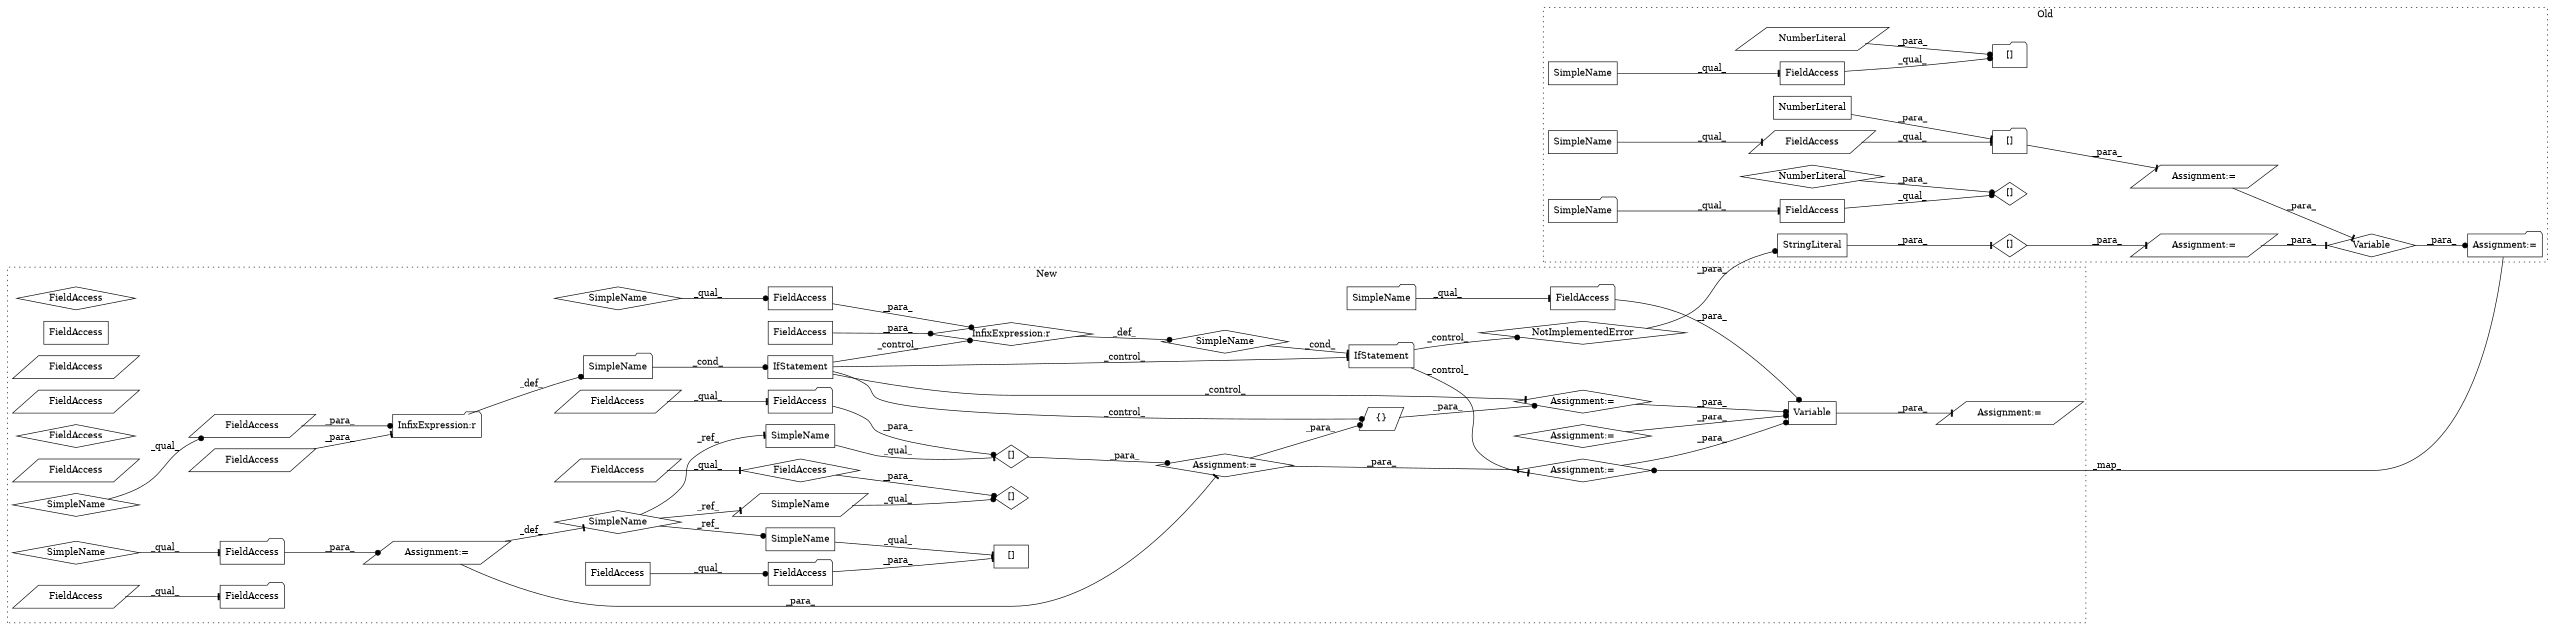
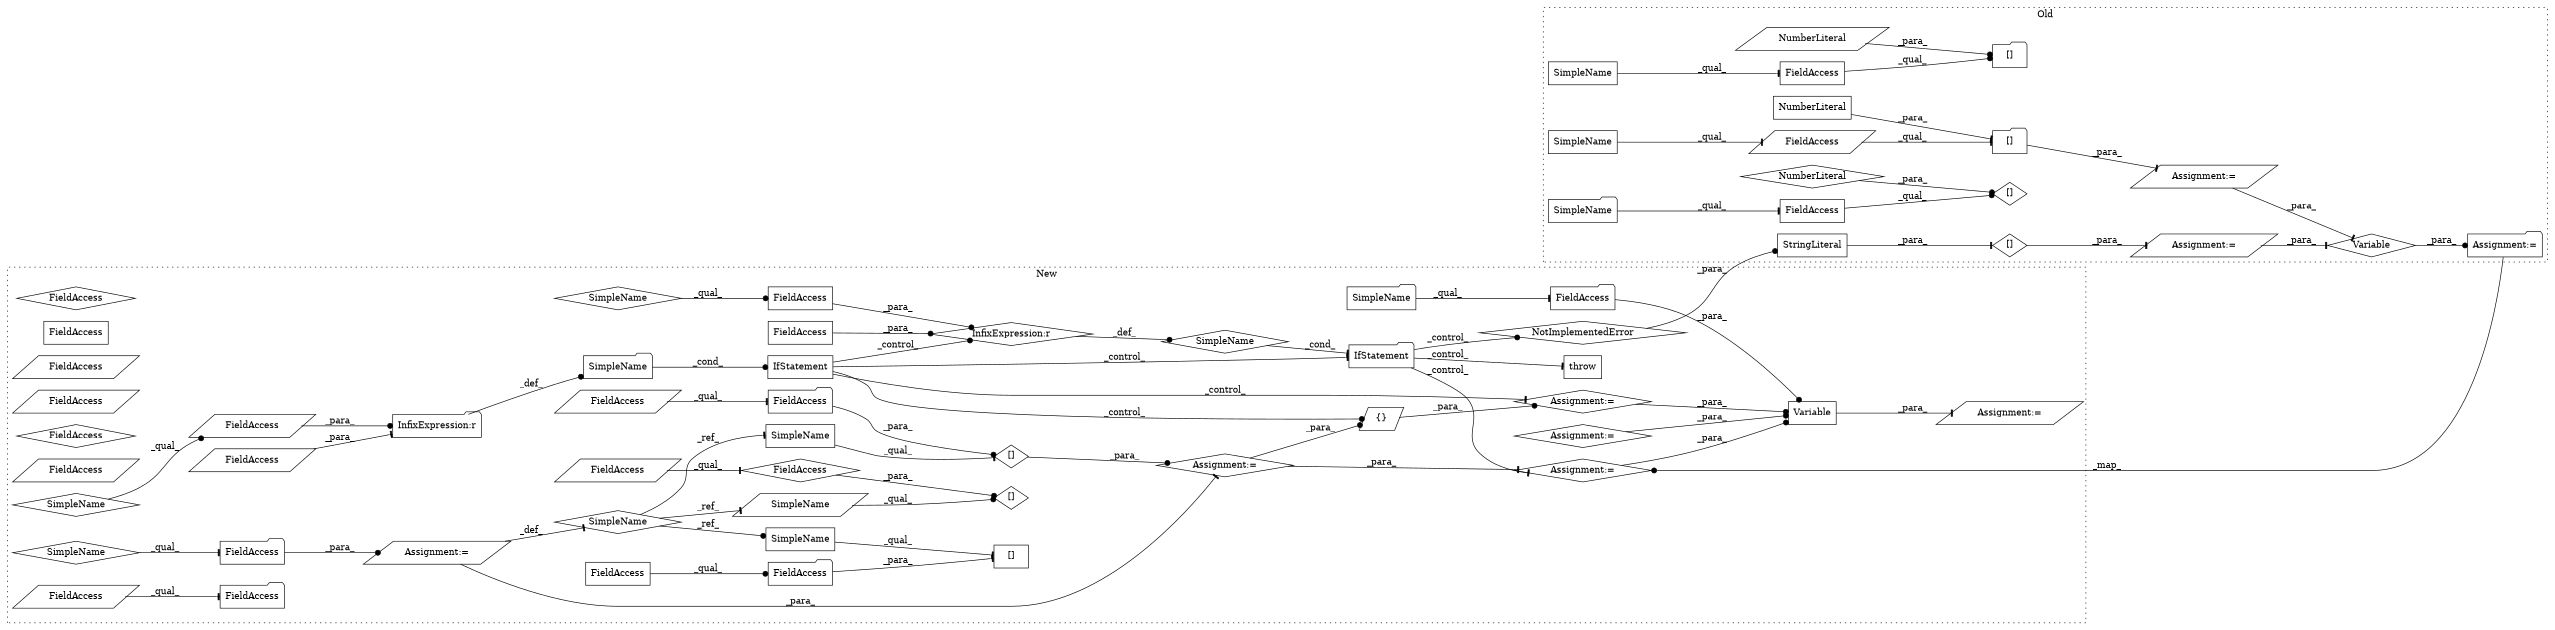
node "throw": added
